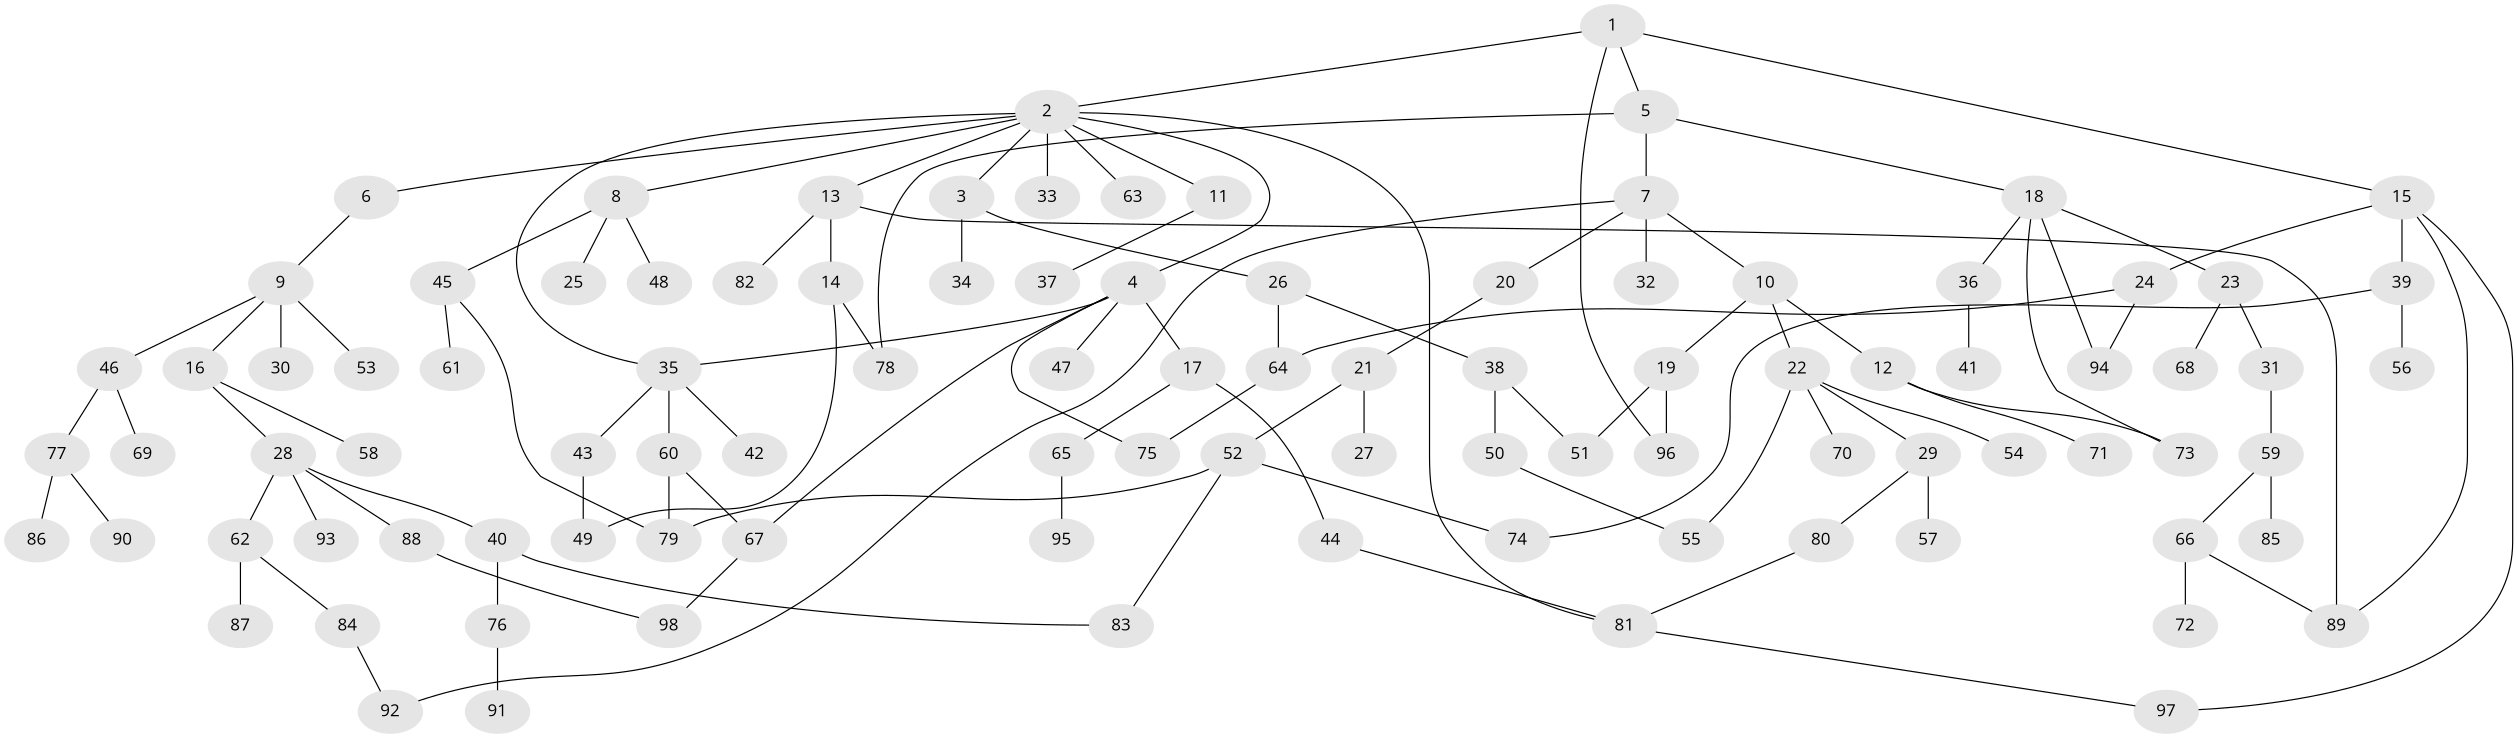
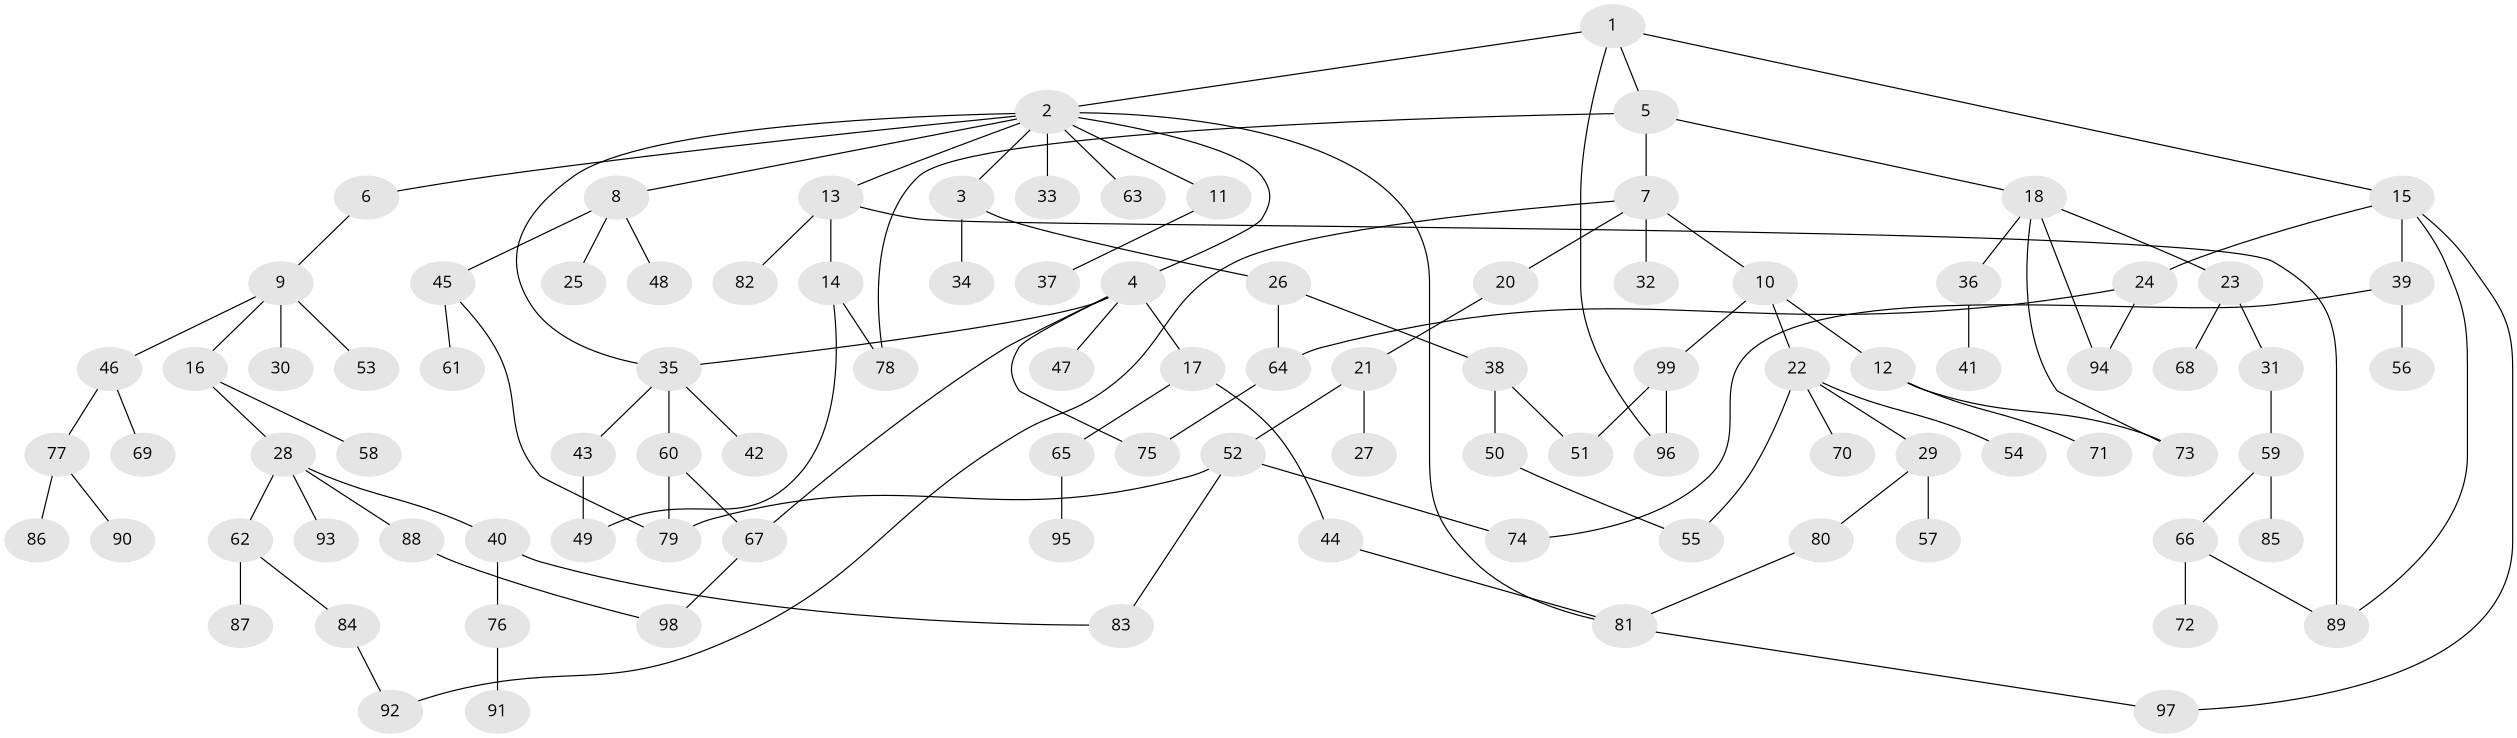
node "19": label "19" -> "99"
